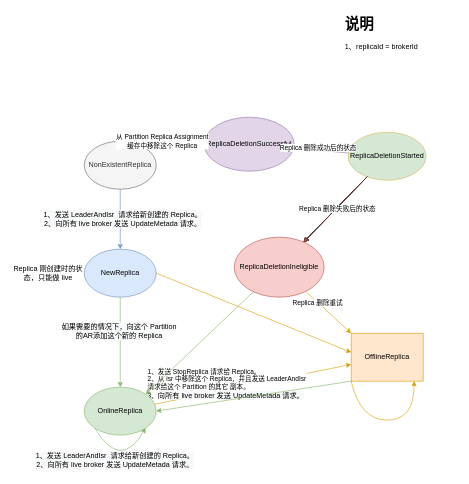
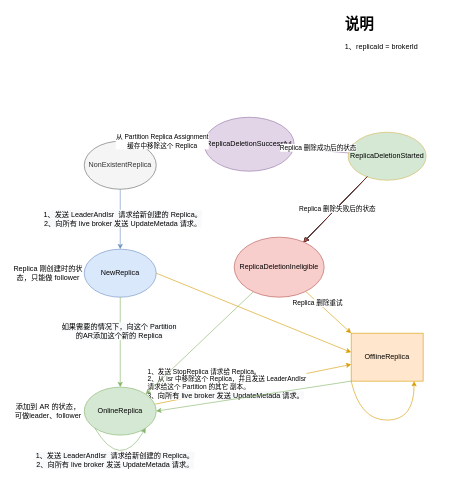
node "Replica 刚创建时的状态，只能做 live": label "Replica 刚创建时的状态，只能做 live" -> "Replica 刚创建时的状态，只能做 follower"
node "添加到 AR 的状态，可做leader、follower": added
